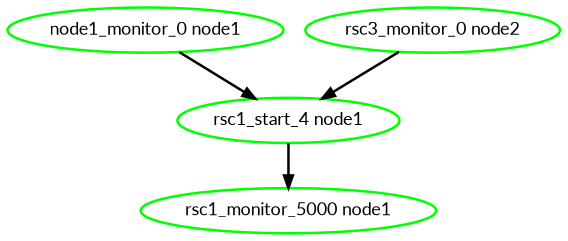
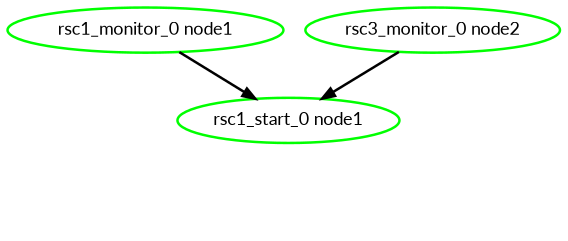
node "node1_monitor_0 node1": label "node1_monitor_0 node1" -> "rsc1_monitor_0 node1"
node "rsc1_start_4 node1": label "rsc1_start_4 node1" -> "rsc1_start_0 node1"
node "rsc1_monitor_5000 node1": removed
